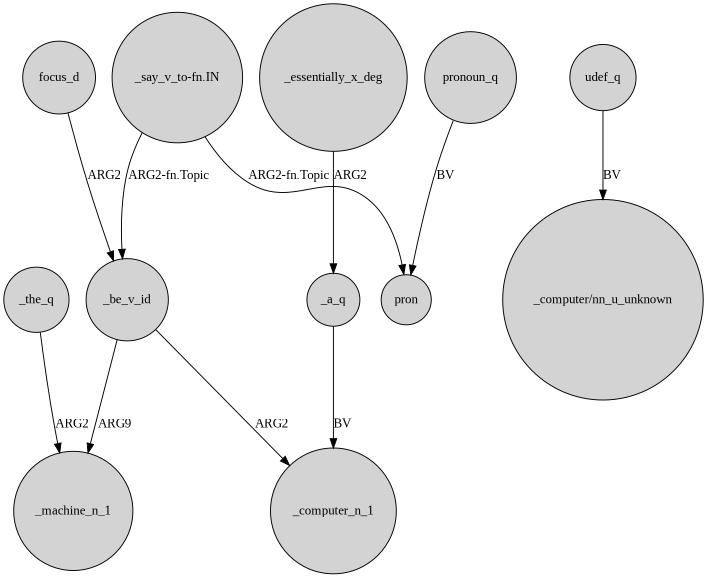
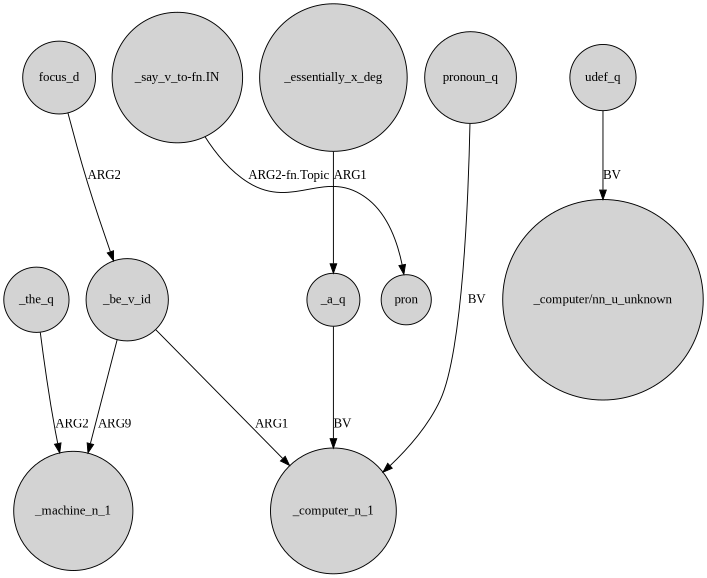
edge "_essentially_x_deg" -> "_a_q": label "ARG2" -> "ARG1"
edge "_say_v_to-fn.IN" -> "_be_v_id": removed, label "ARG2-fn.Topic"
edge "pronoun_q" -> "pron": now "pronoun_q" -> "_computer_n_1"
edge "_be_v_id" -> "_computer_n_1": label "ARG2" -> "ARG1"
